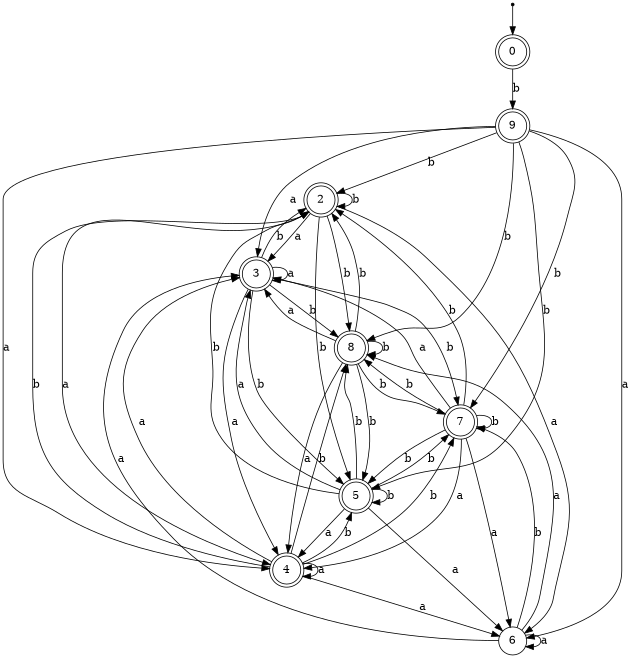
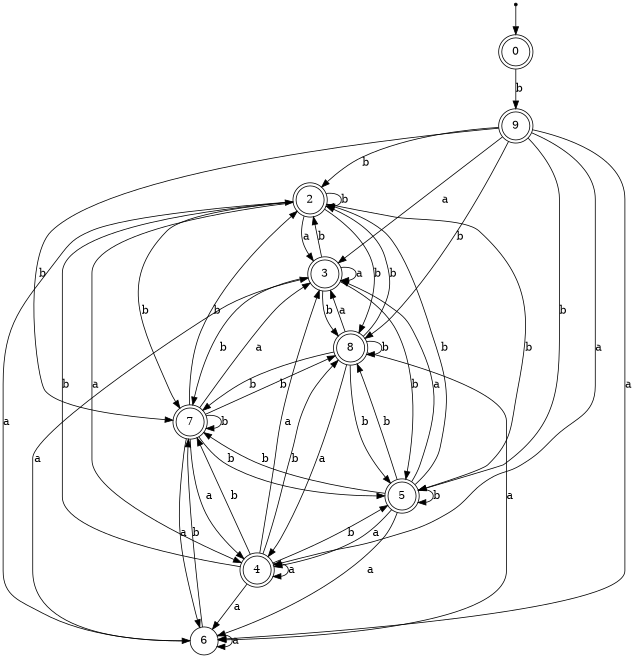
edge "2" -> "7": added, label "b"
edge "3" -> "4": removed, label "a"
edge "6" -> "8": reversed
